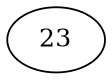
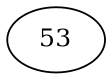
node "23": label "23" -> "53"
